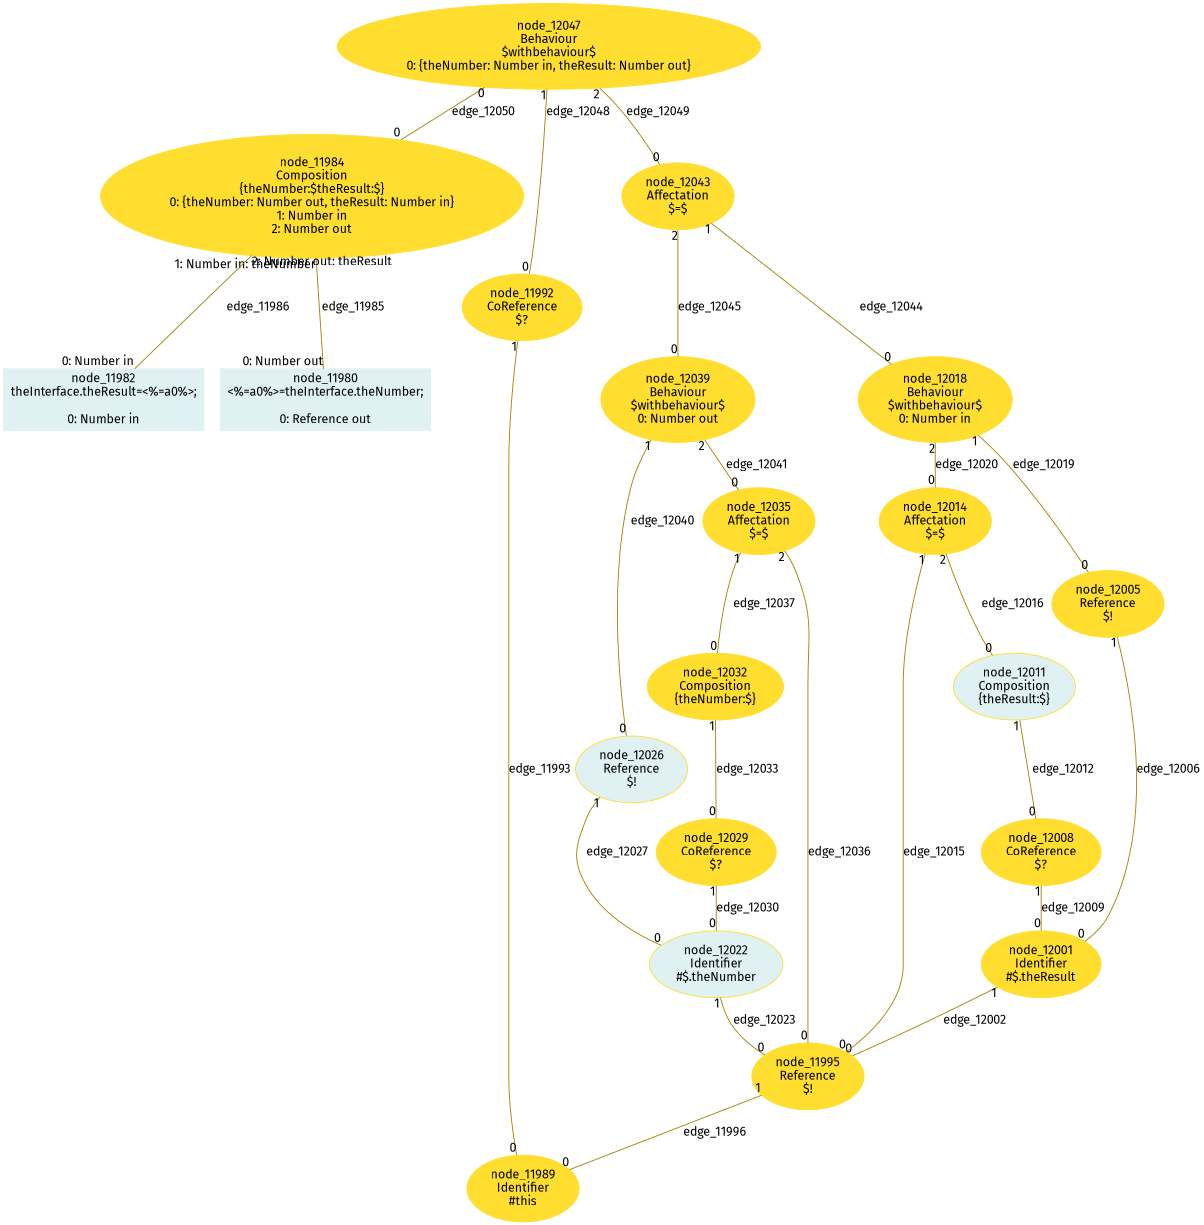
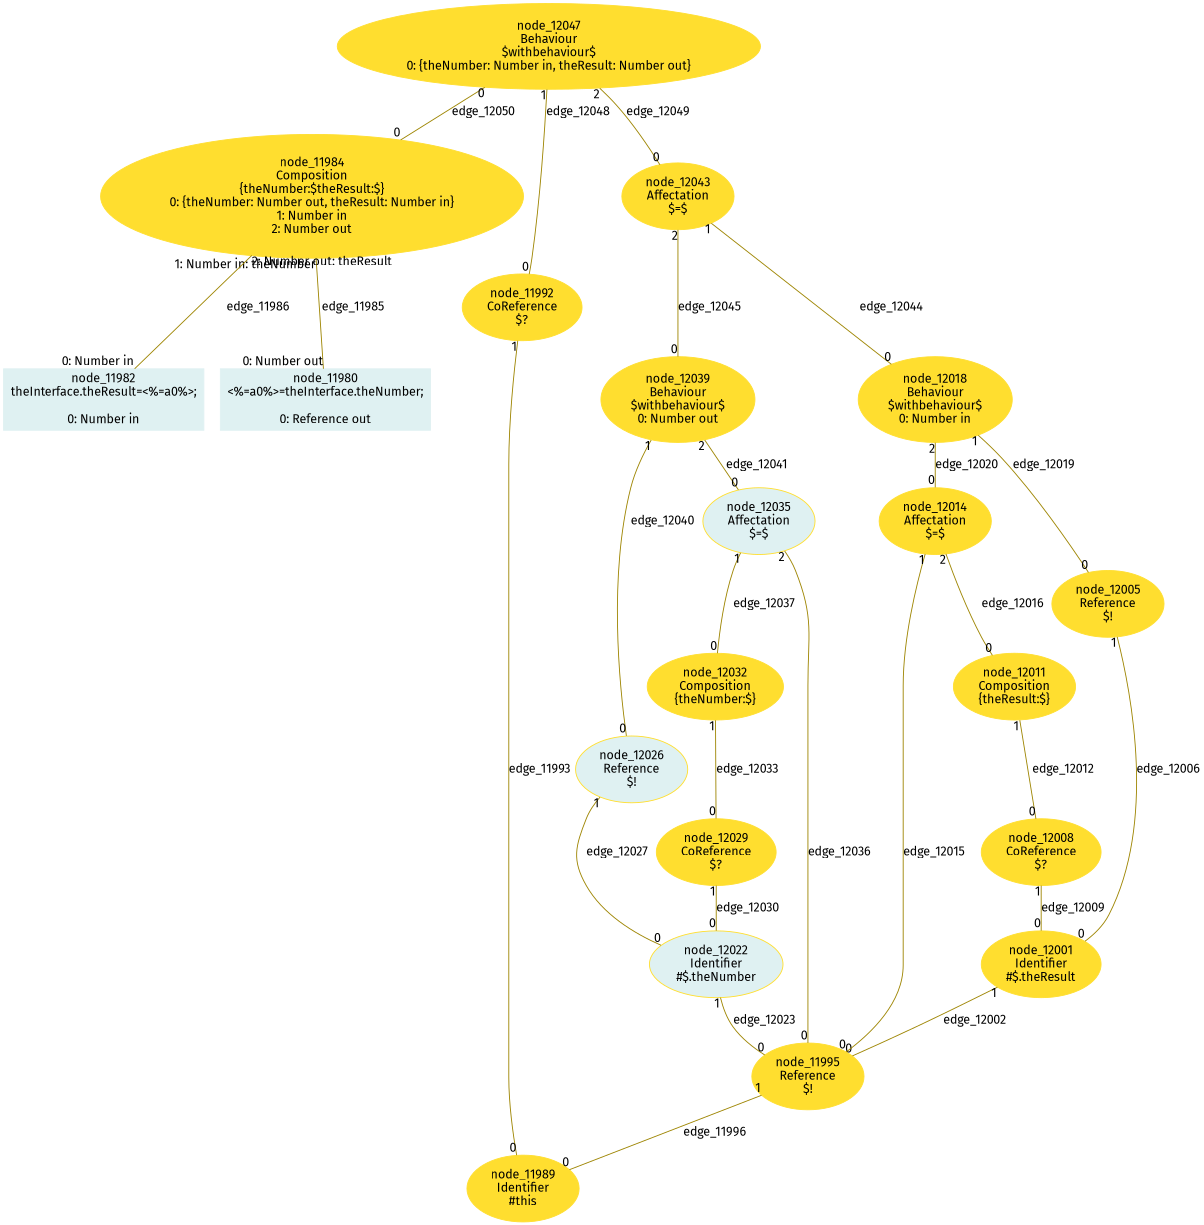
node "node_12035 Affectation $=$": fillcolor #ffde2f -> #dff1f2
node "node_12011 Composition {theResult:$}": fillcolor #dff1f2 -> #ffde2f
